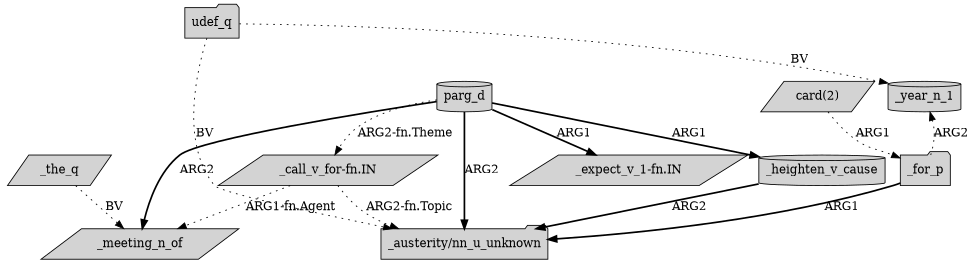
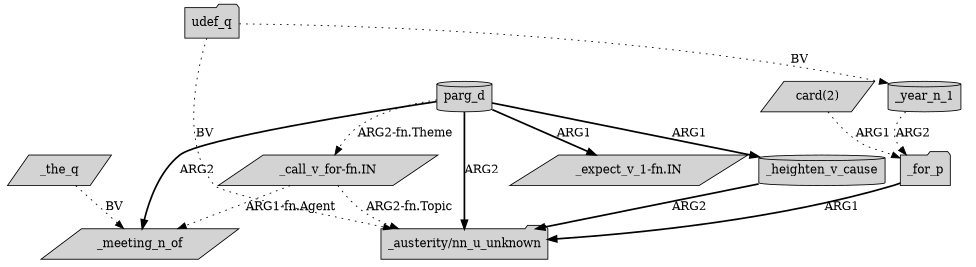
edge "_for_p" -> "_year_n_1": reversed
